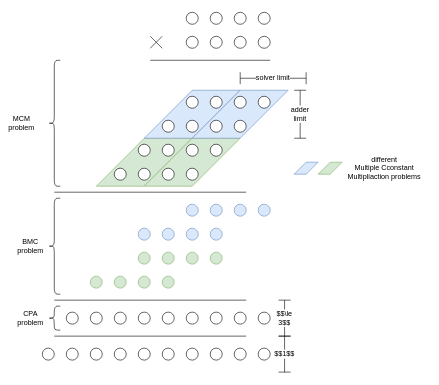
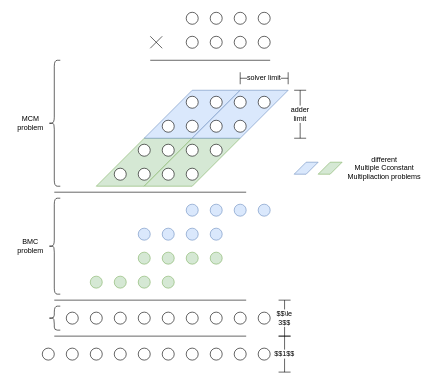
node "solver limit": size 66x12 -> 48x12
node "MCM problem": moved (21, 123) -> (30, 123)
node "CPA problem": removed
